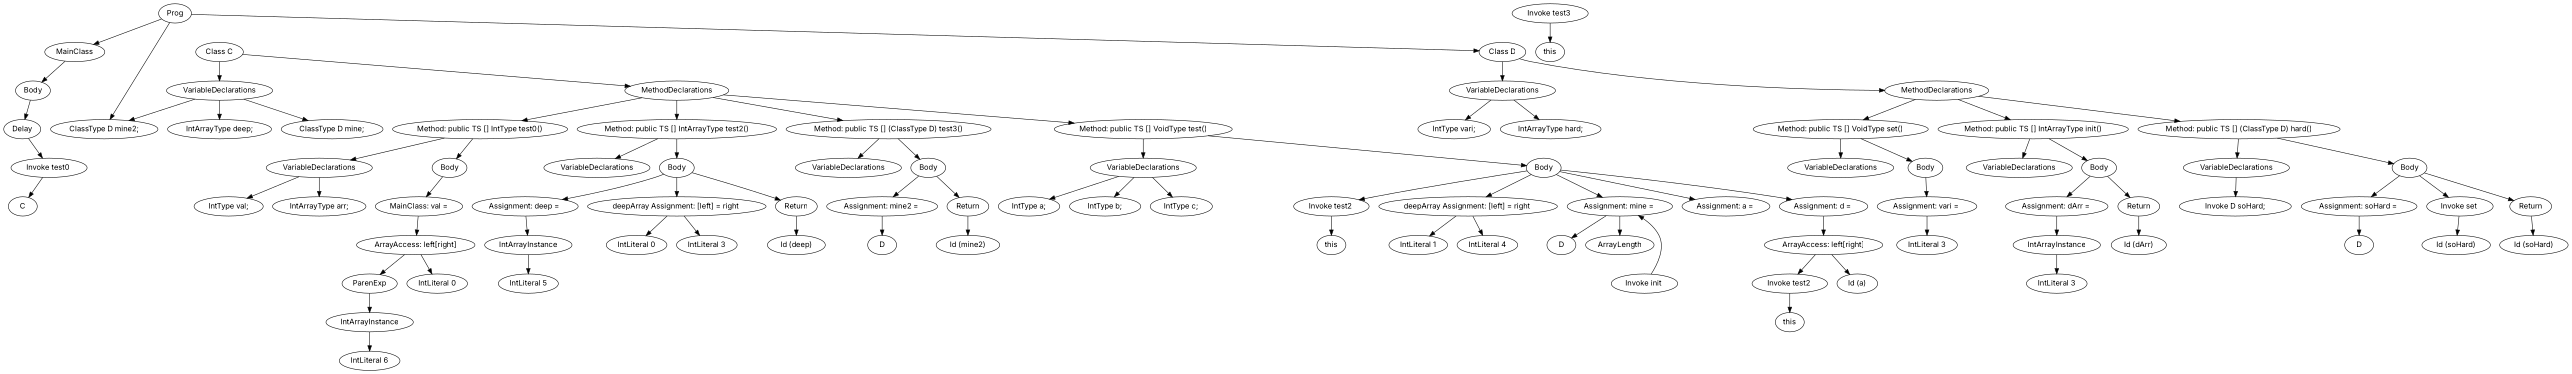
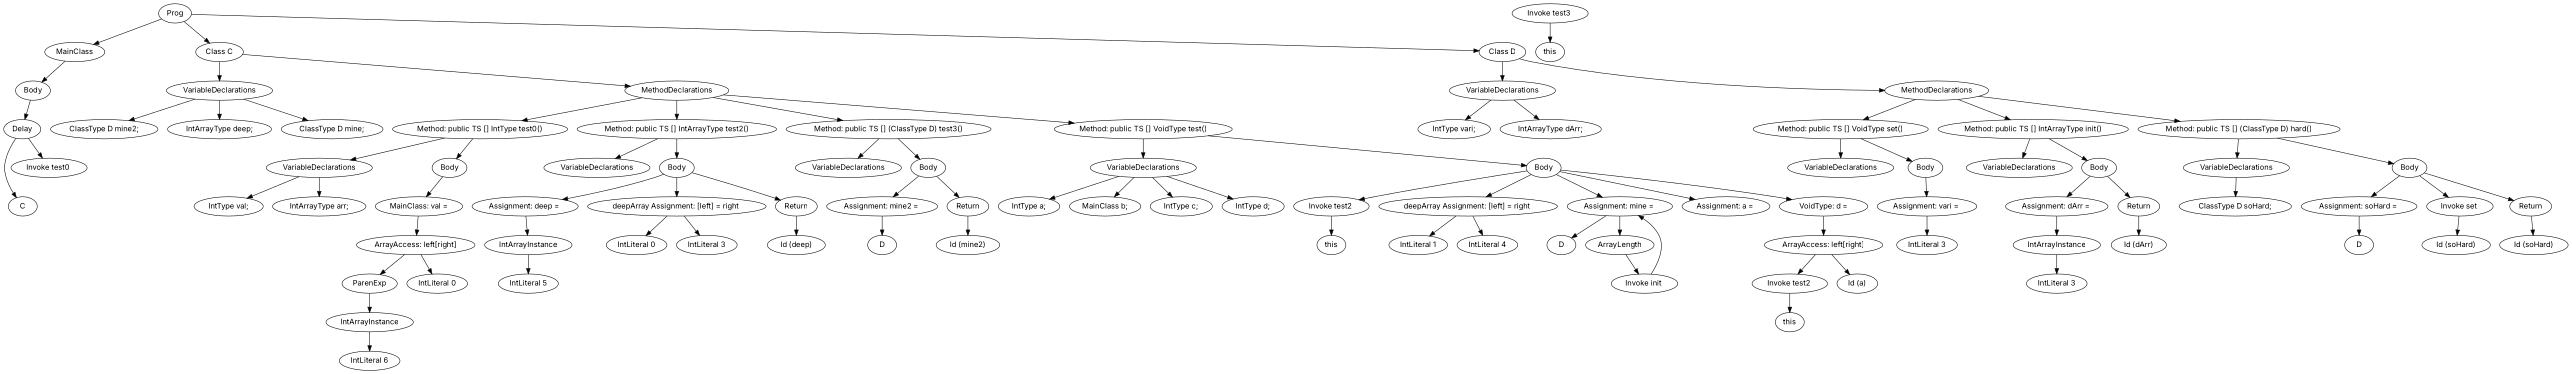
edge "Prog" -> "ClassType D mine2;": now "Prog" -> "Class C"
node "IntArrayType hard;": label "IntArrayType hard;" -> "IntArrayType dArr;"
edge "Invoke test0" -> "C": now "Delay" -> "C"
node "IntType b;": label "IntType b;" -> "MainClass b;"
node "IntType d;": added
node "Assignment: d =": label "Assignment: d =" -> "VoidType: d ="
node "Invoke D soHard;": label "Invoke D soHard;" -> "ClassType D soHard;"
edge "ArrayLength" -> "Invoke init": added
